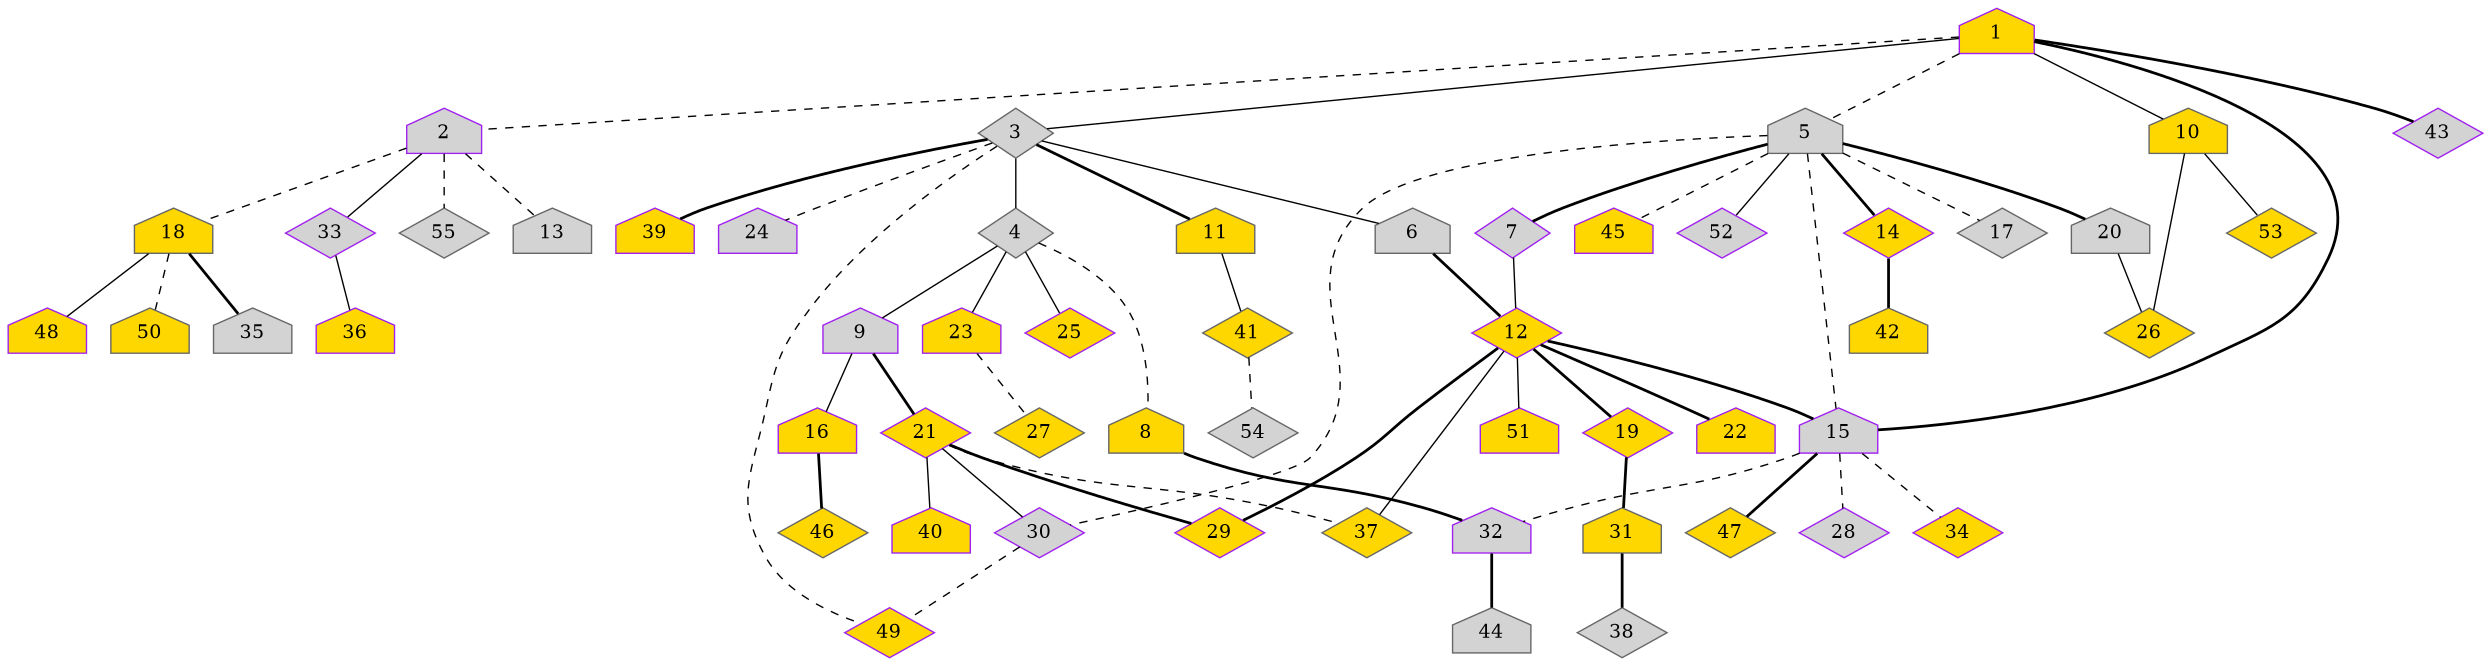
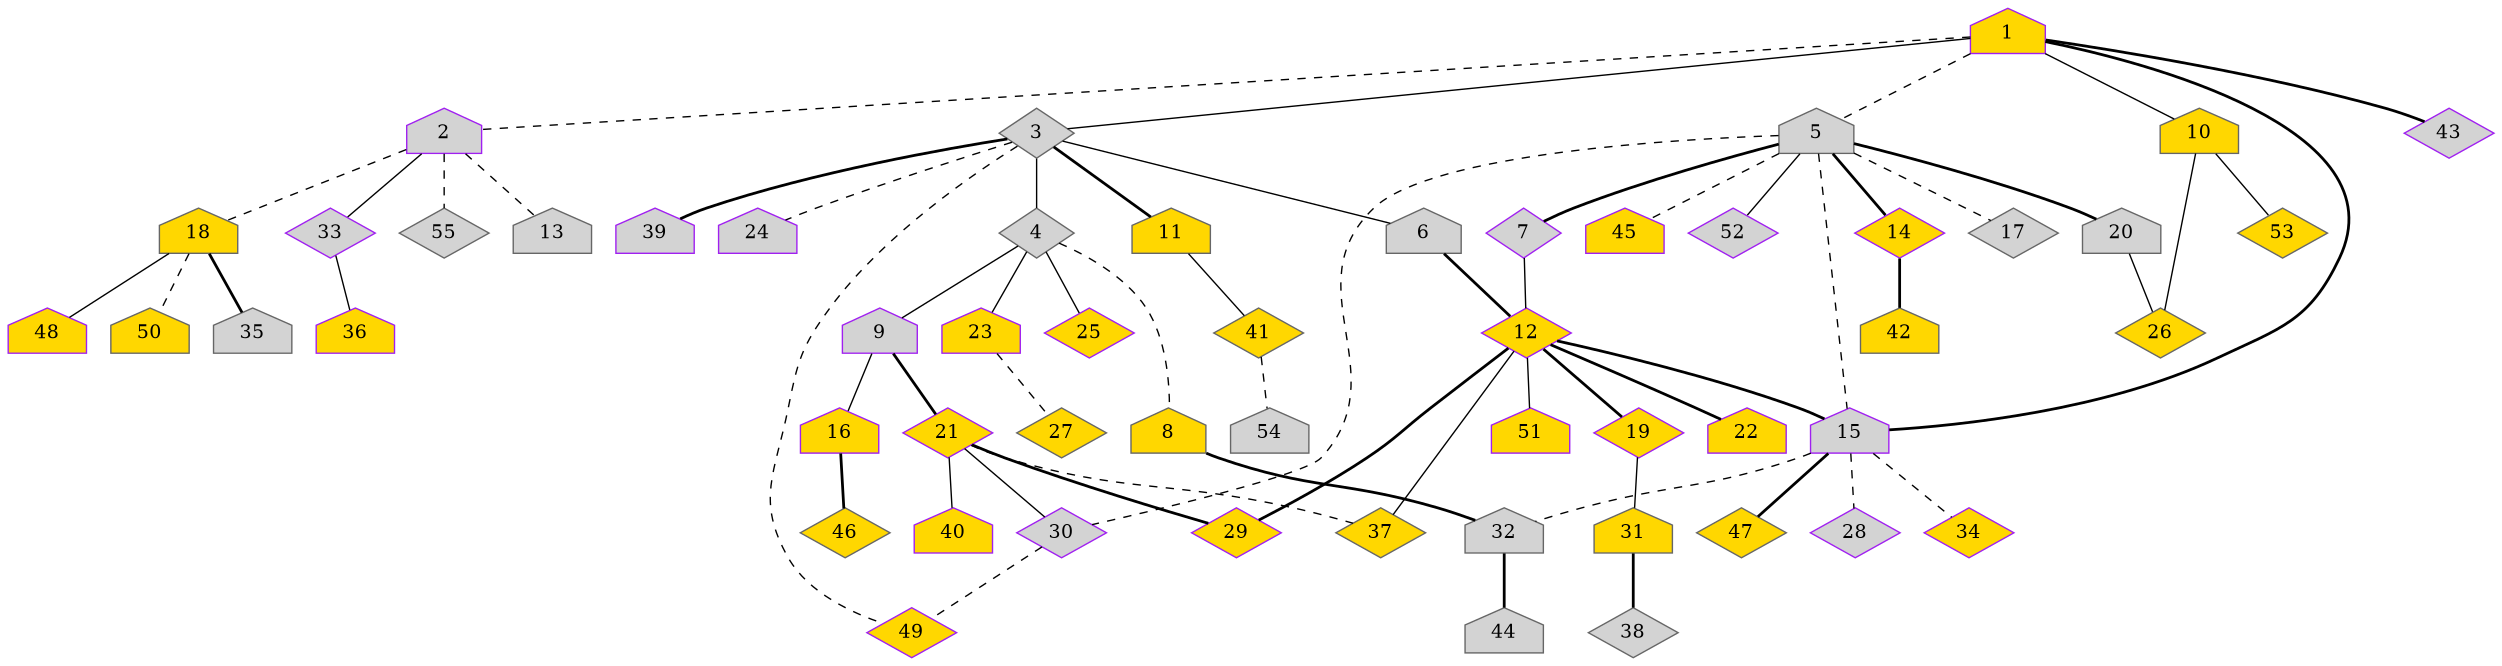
node "39": fillcolor gold -> lightgrey
node "54": shape diamond -> house
edge "19" -- "31": style bold -> solid
node "32": color purple -> gray40
